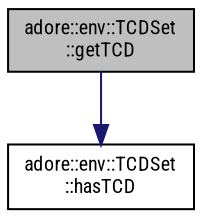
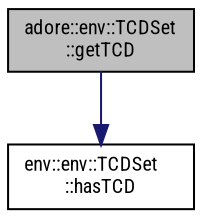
node "adore::env::TCDSet ::hasTCD": label "adore::env::TCDSet ::hasTCD" -> "env::env::TCDSet ::hasTCD"
